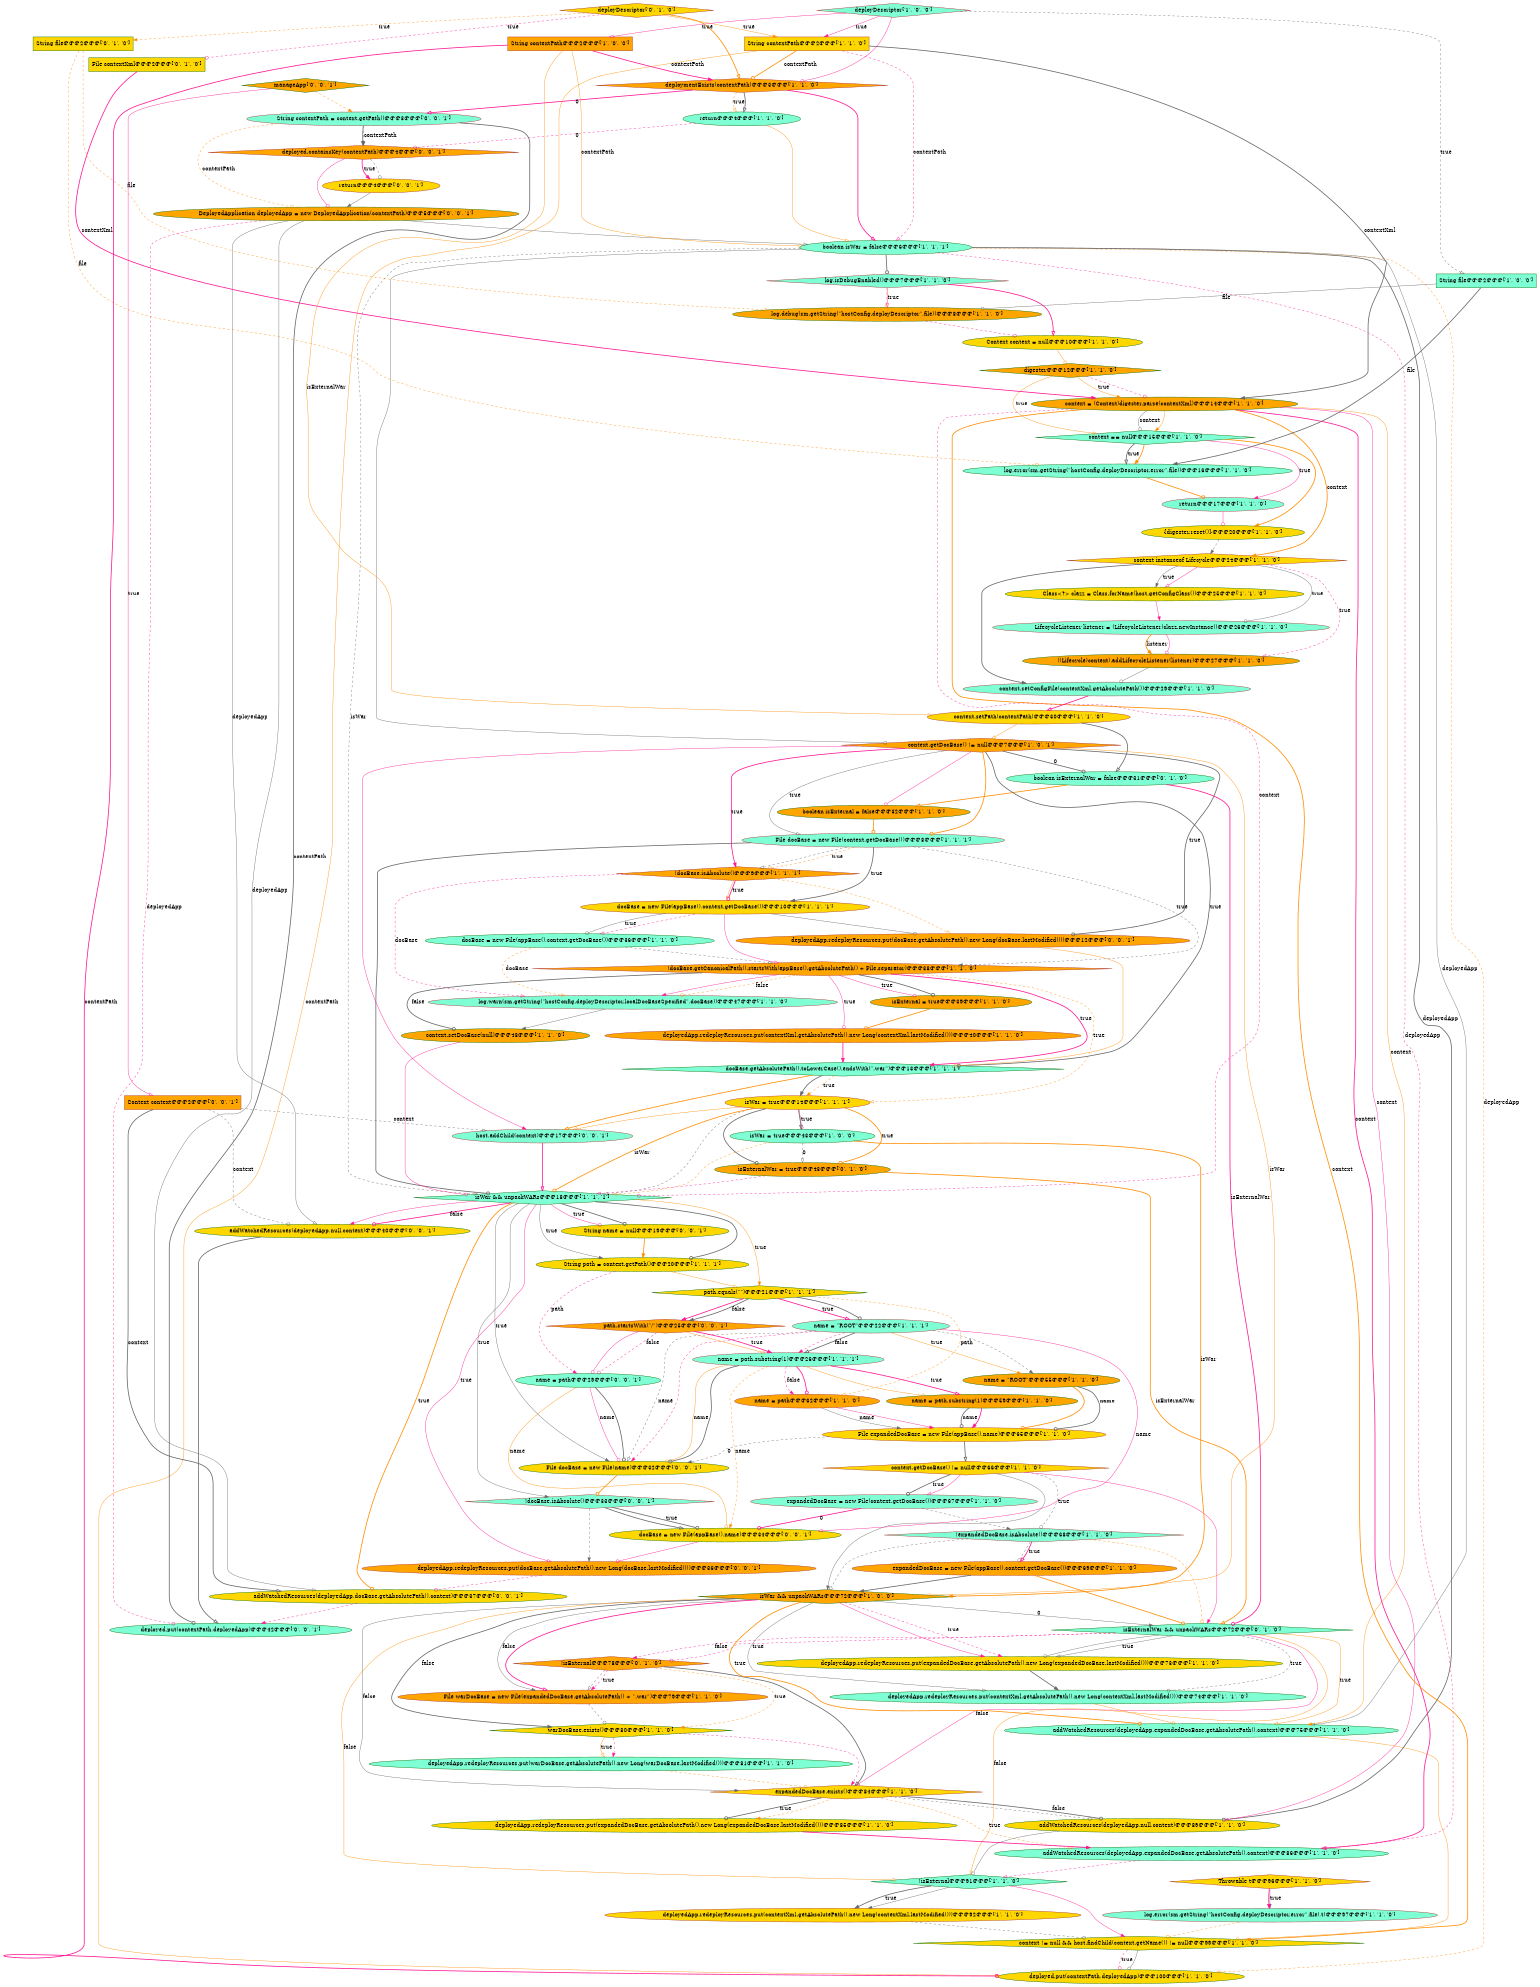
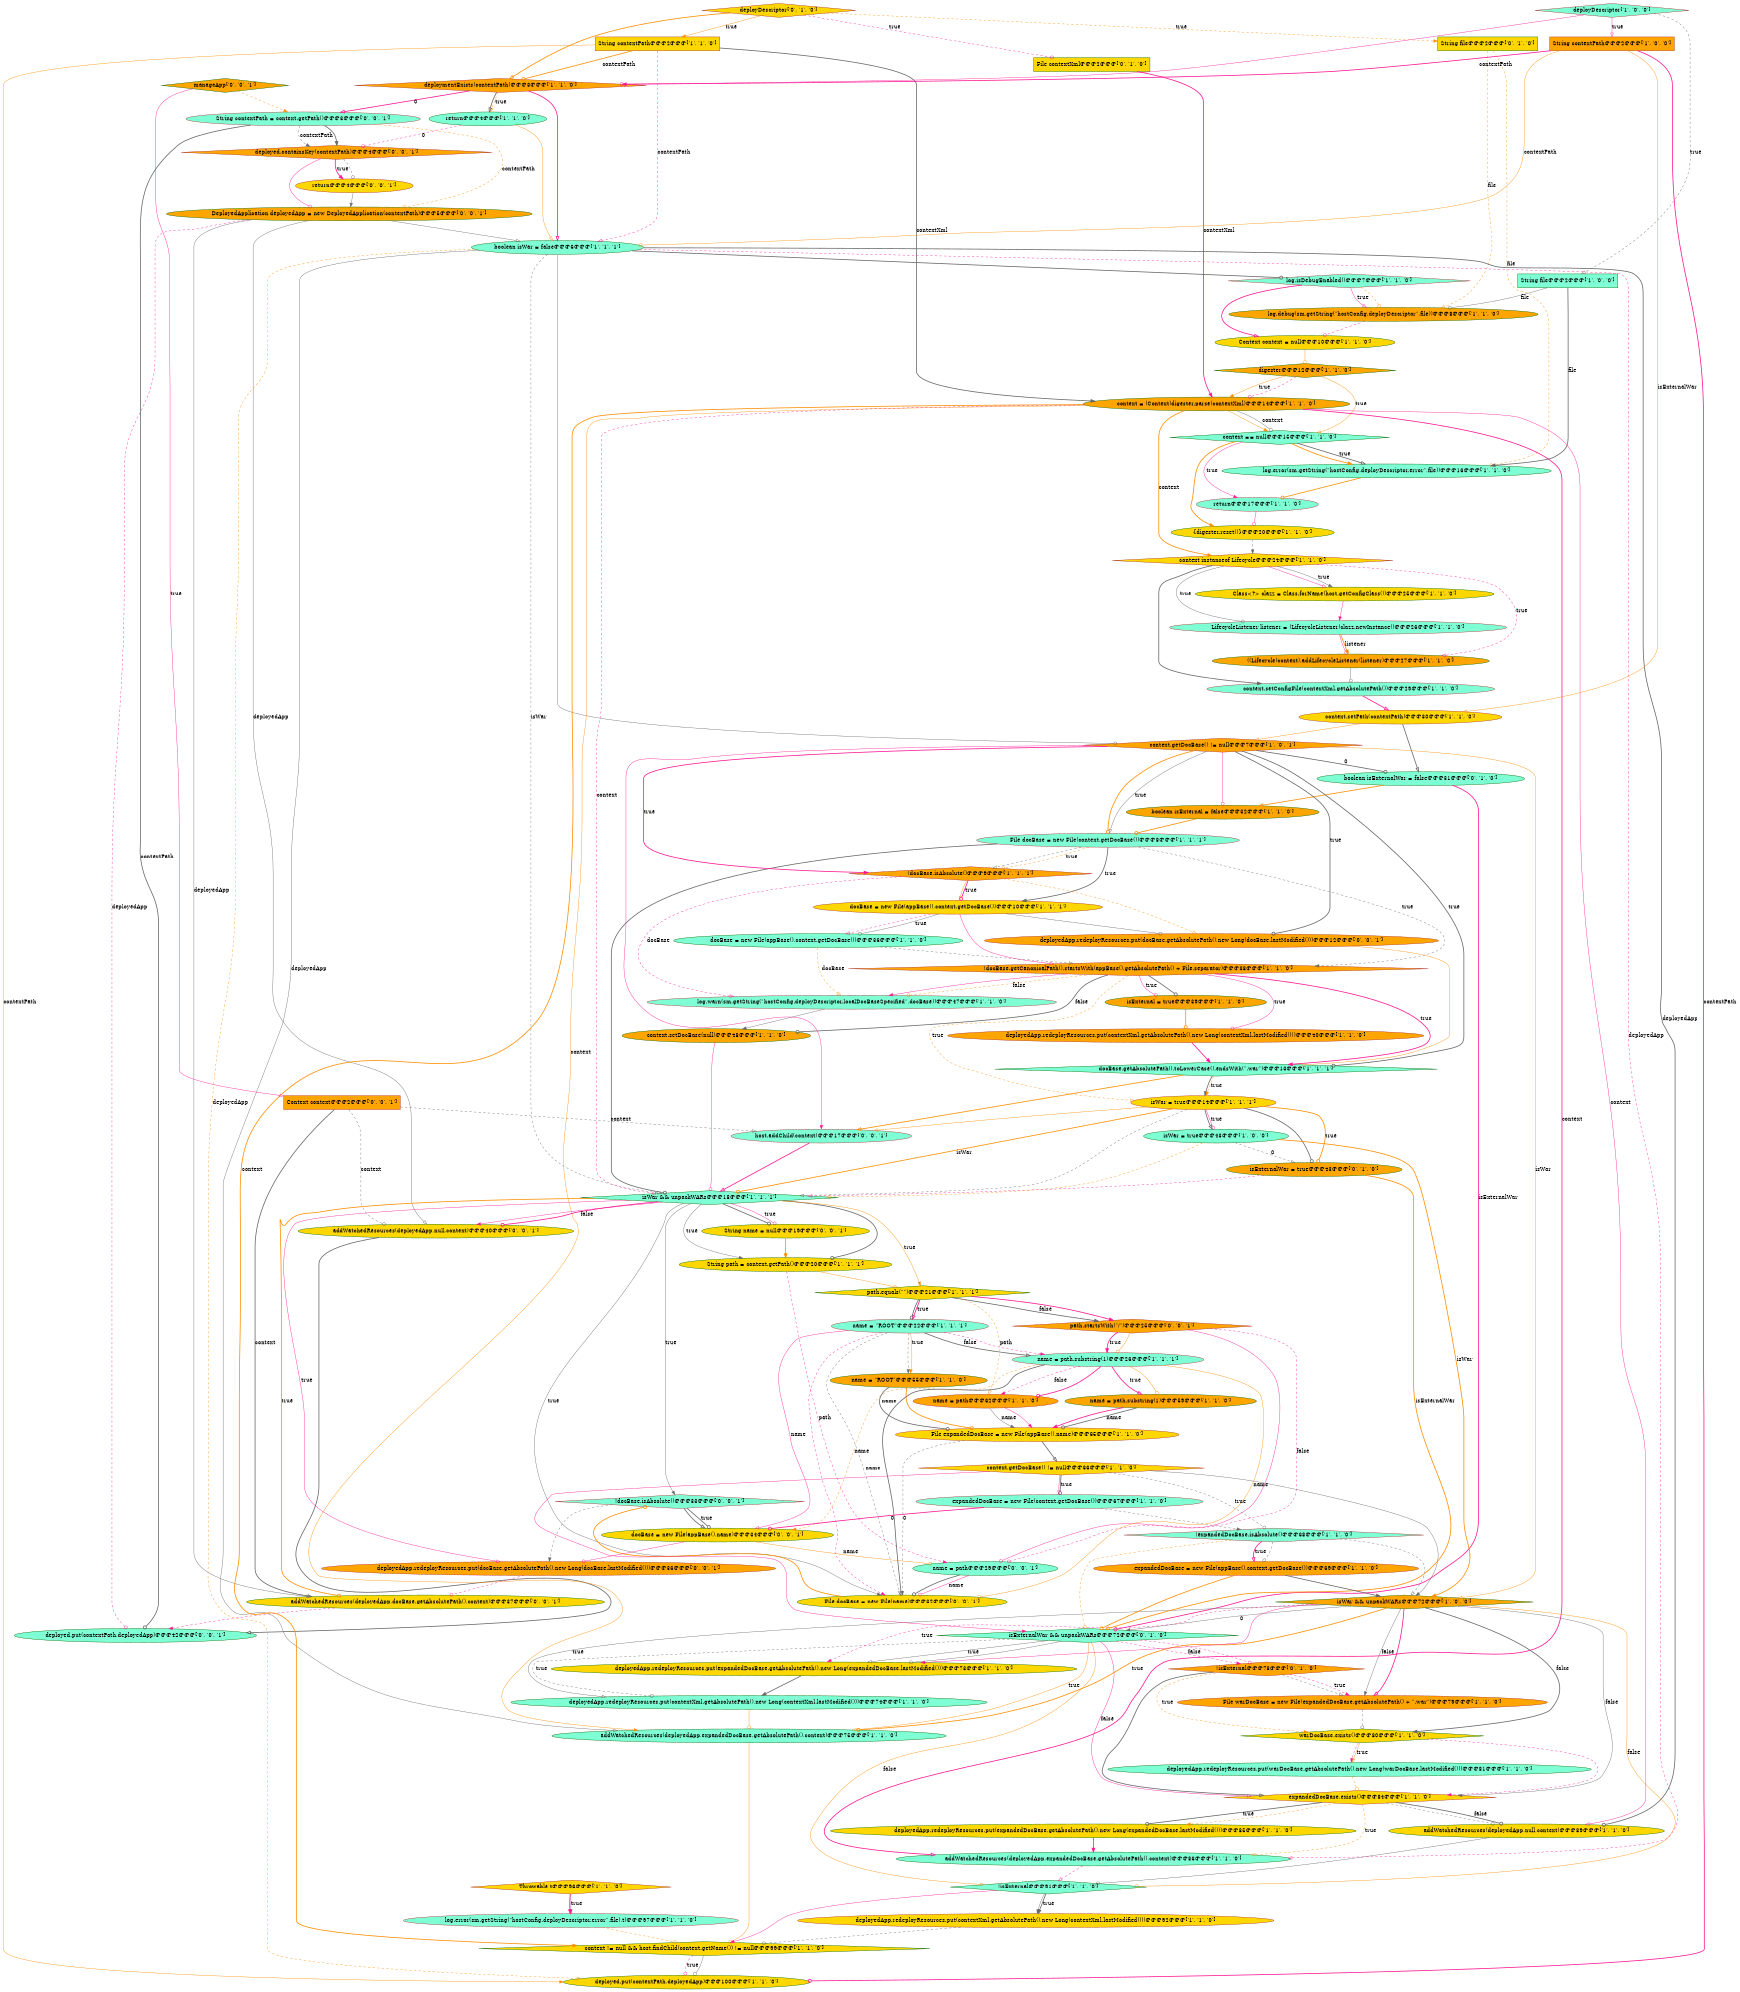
edge "deployDescriptor['1', '0', '0']" -> "String contextPath@@@2@@@['1', '1', '0']": removed, label "true"
edge "name = path@@@29@@@['0', '0', '1']" -> "docBase = new File(appBase(),name)@@@34@@@['0', '0', '1']": reversed
edge "!expandedDocBase.isAbsolute()@@@68@@@['1', '1', '0']" -> "isWar && unpackWARs@@@72@@@['1', '0', '0']": arrowhead odot -> onormal
